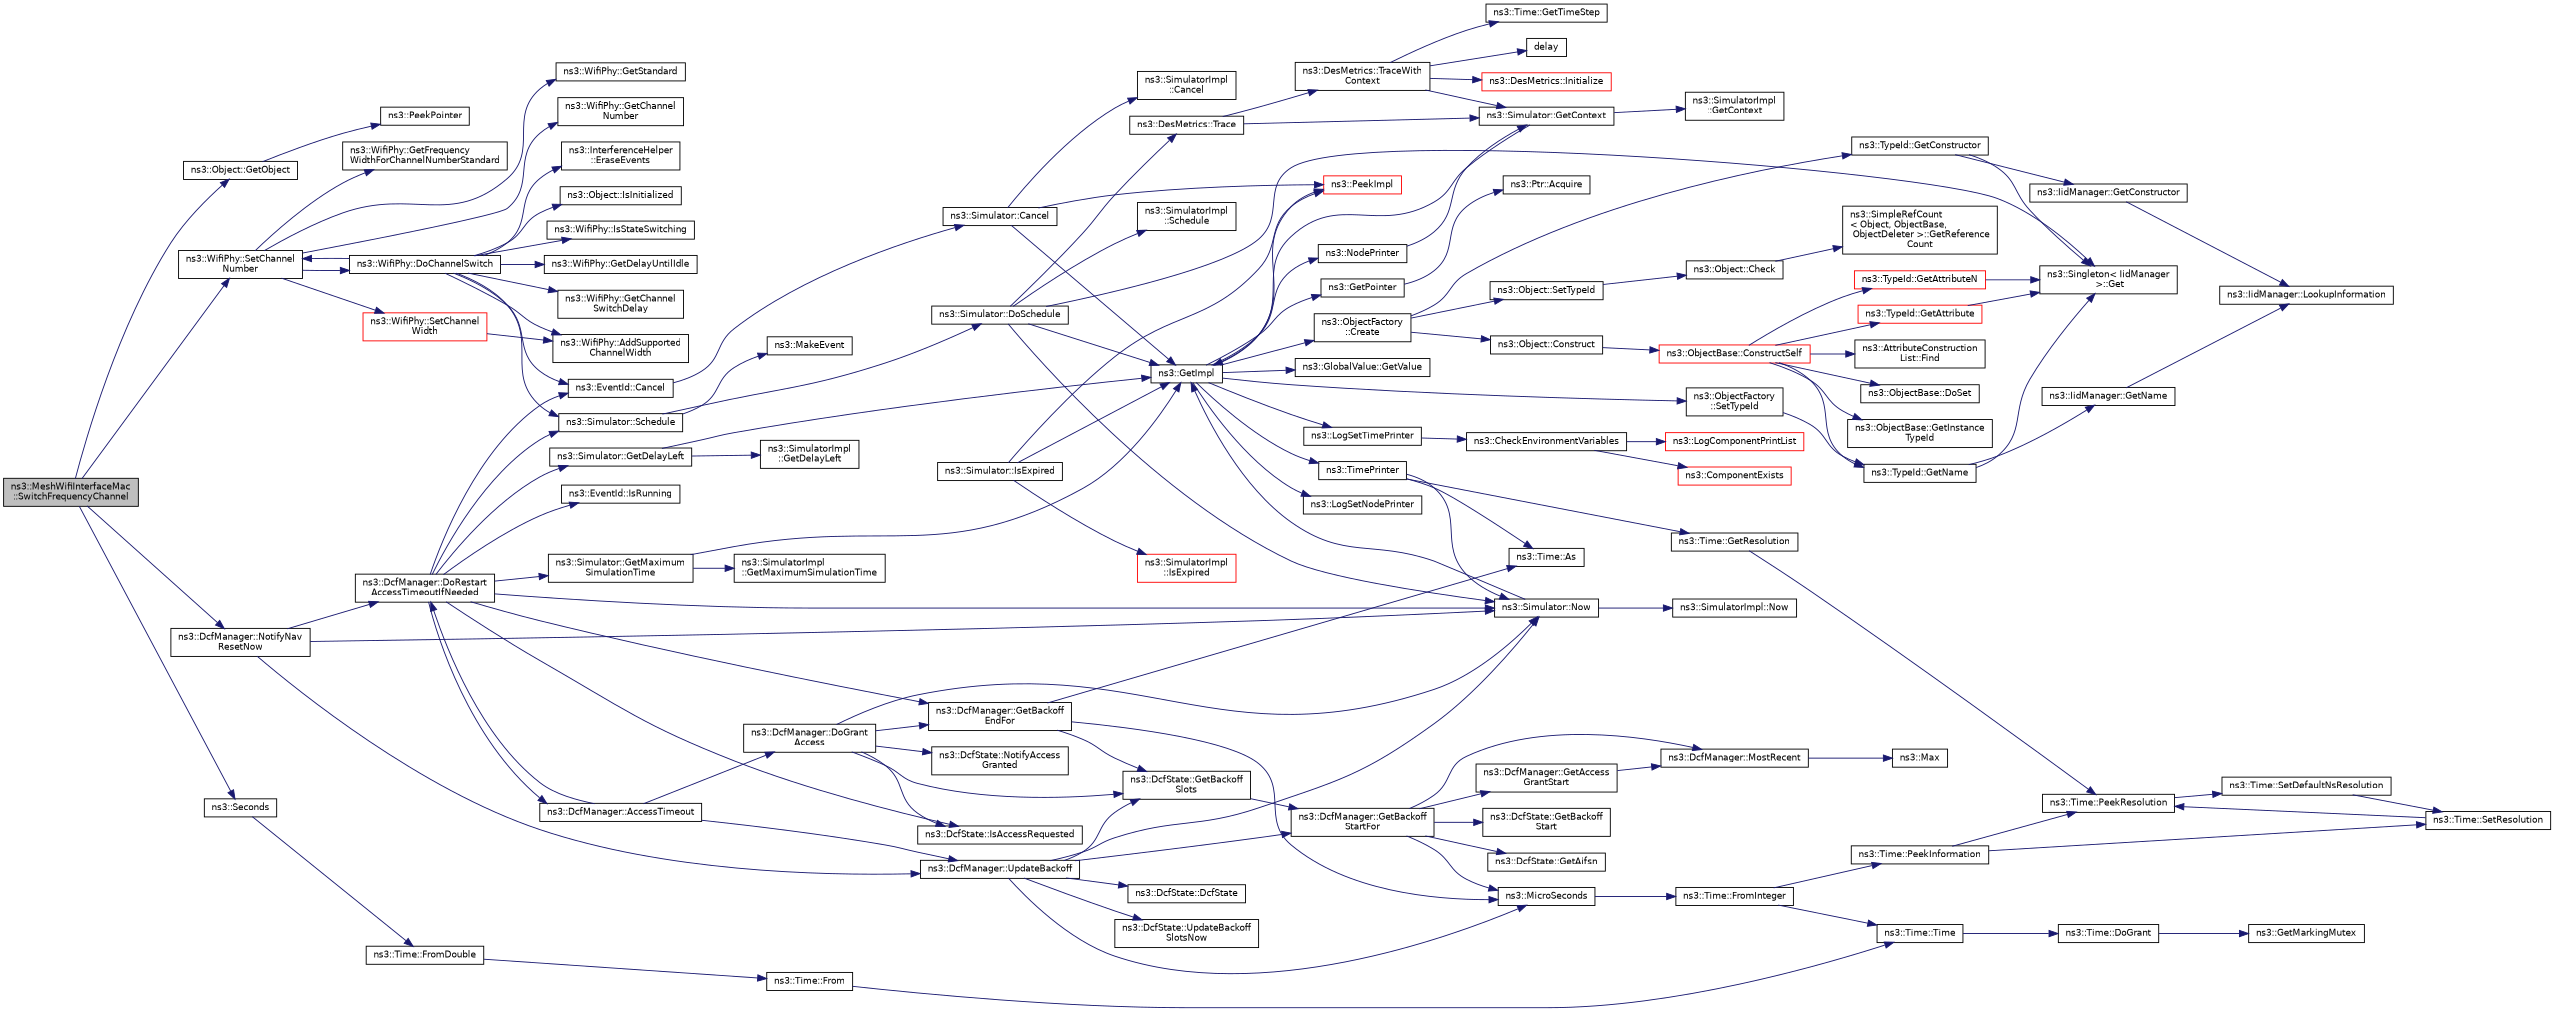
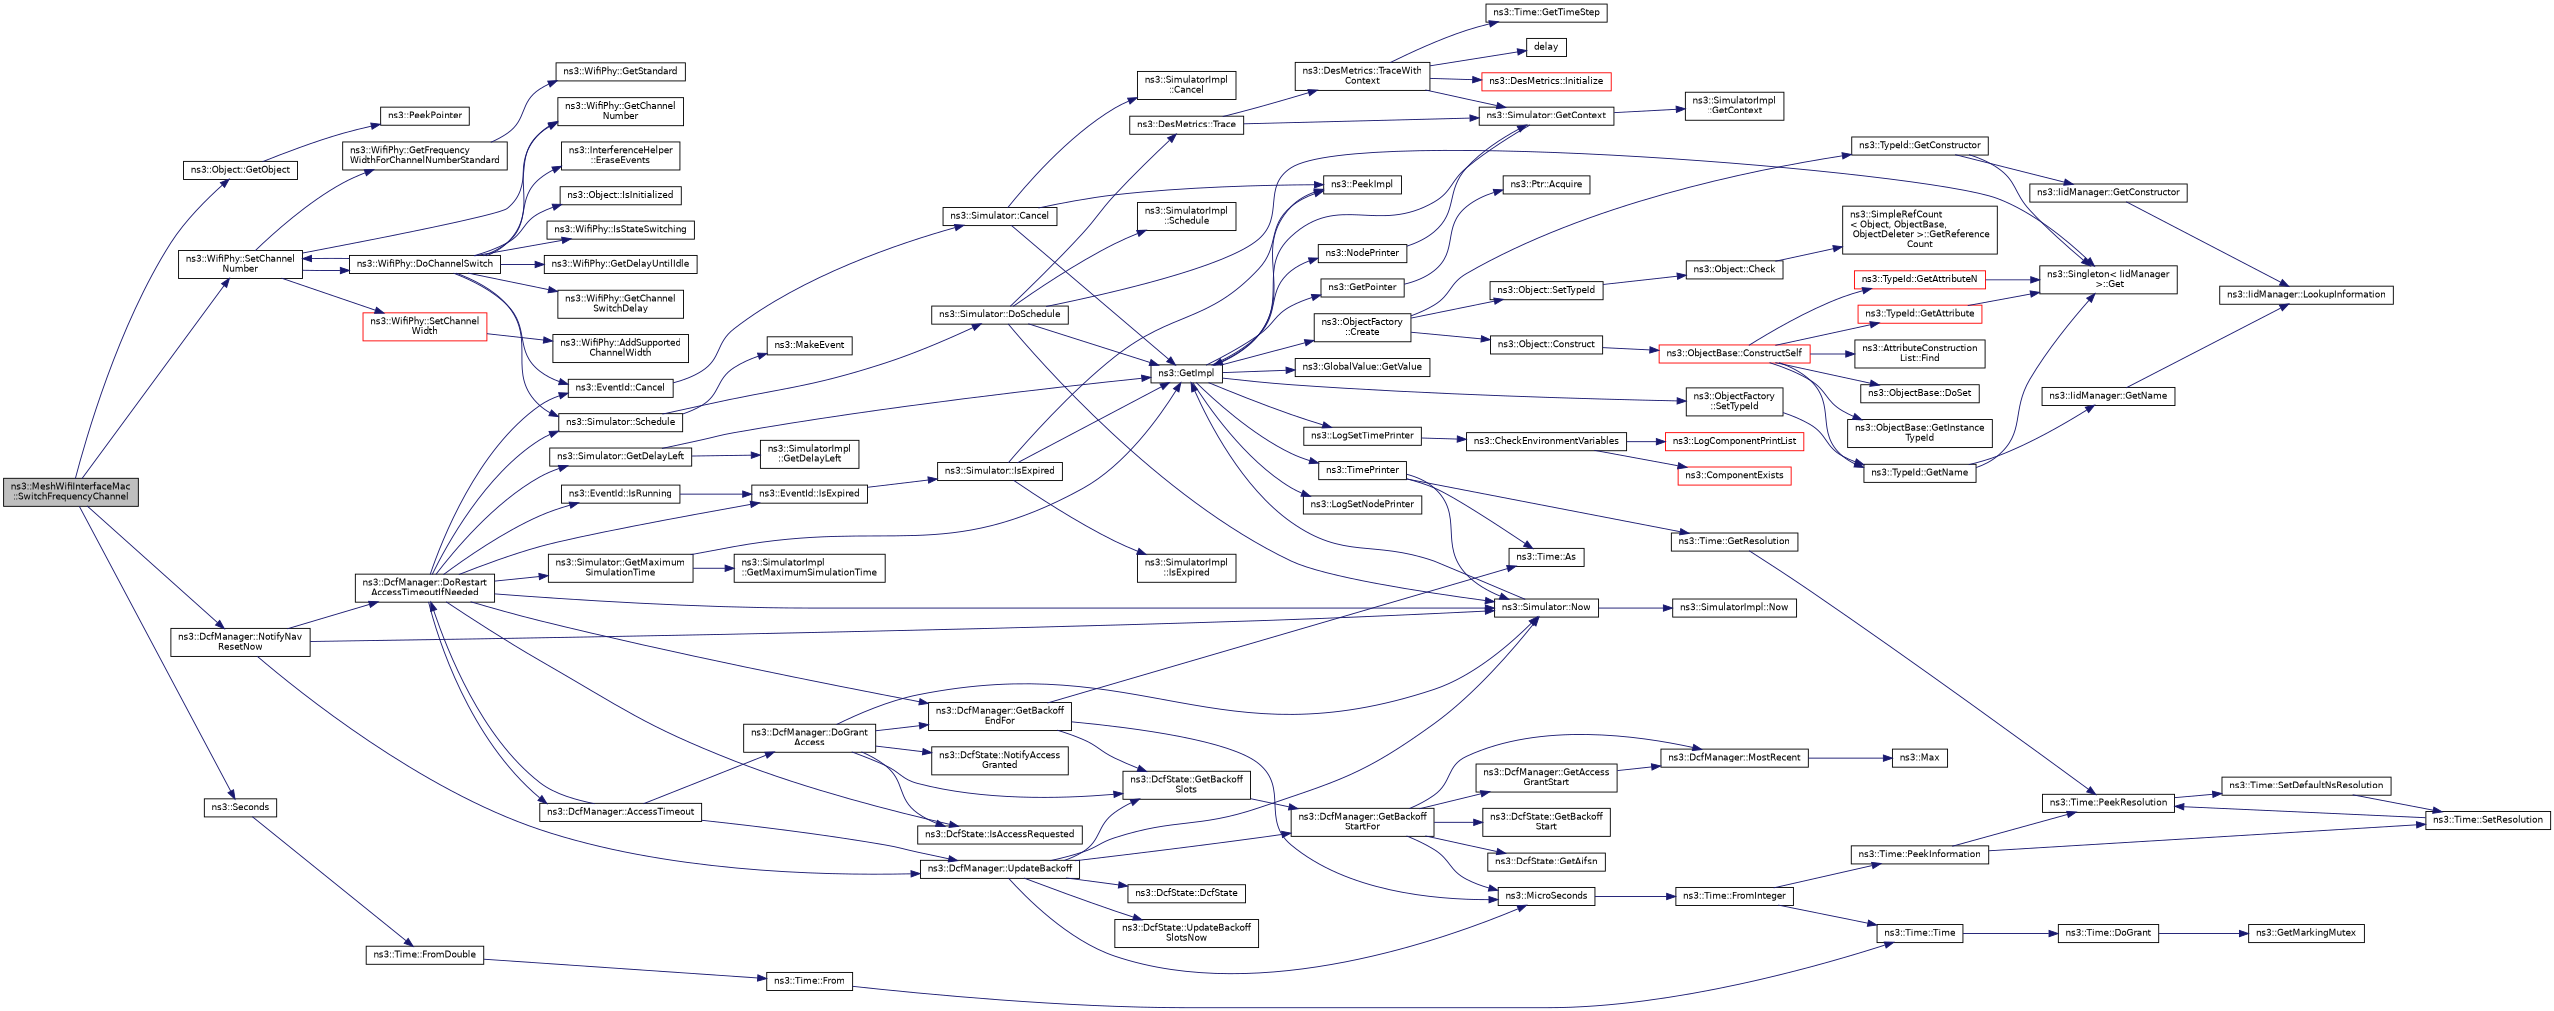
node "ns3::PeekImpl": color red -> black
edge "ns3::WifiPhy::SetChannel Number" -> "ns3::WifiPhy::GetStandard": now "ns3::WifiPhy::GetFrequency WidthForChannelNumberStandard" -> "ns3::WifiPhy::GetStandard"
edge "ns3::WifiPhy::DoChannelSwitch" -> "ns3::WifiPhy::AddSupported ChannelWidth": now "ns3::WifiPhy::DoChannelSwitch" -> "ns3::WifiPhy::GetChannel Number"
node "ns3::EventId::IsExpired": added
node "ns3::SimulatorImpl ::IsExpired": color red -> black
